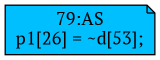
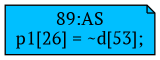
node "79:AS p1[26] = ~d[53];": label "79:AS p1[26] = ~d[53];" -> "89:AS p1[26] = ~d[53];"
